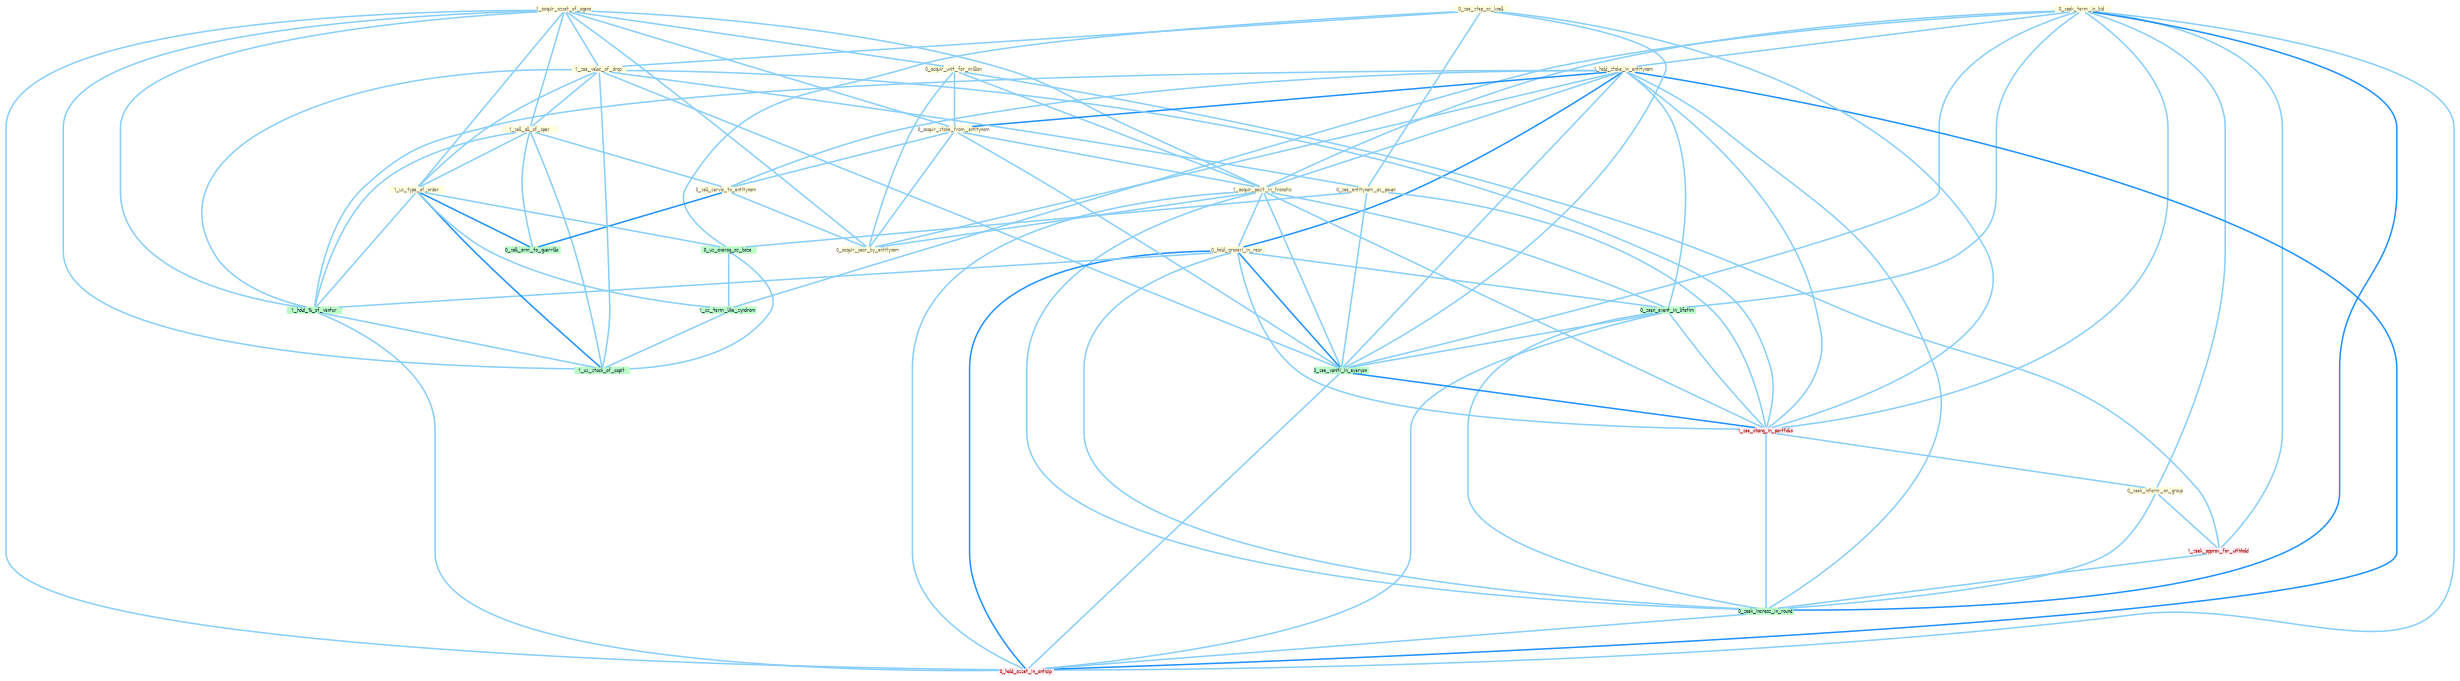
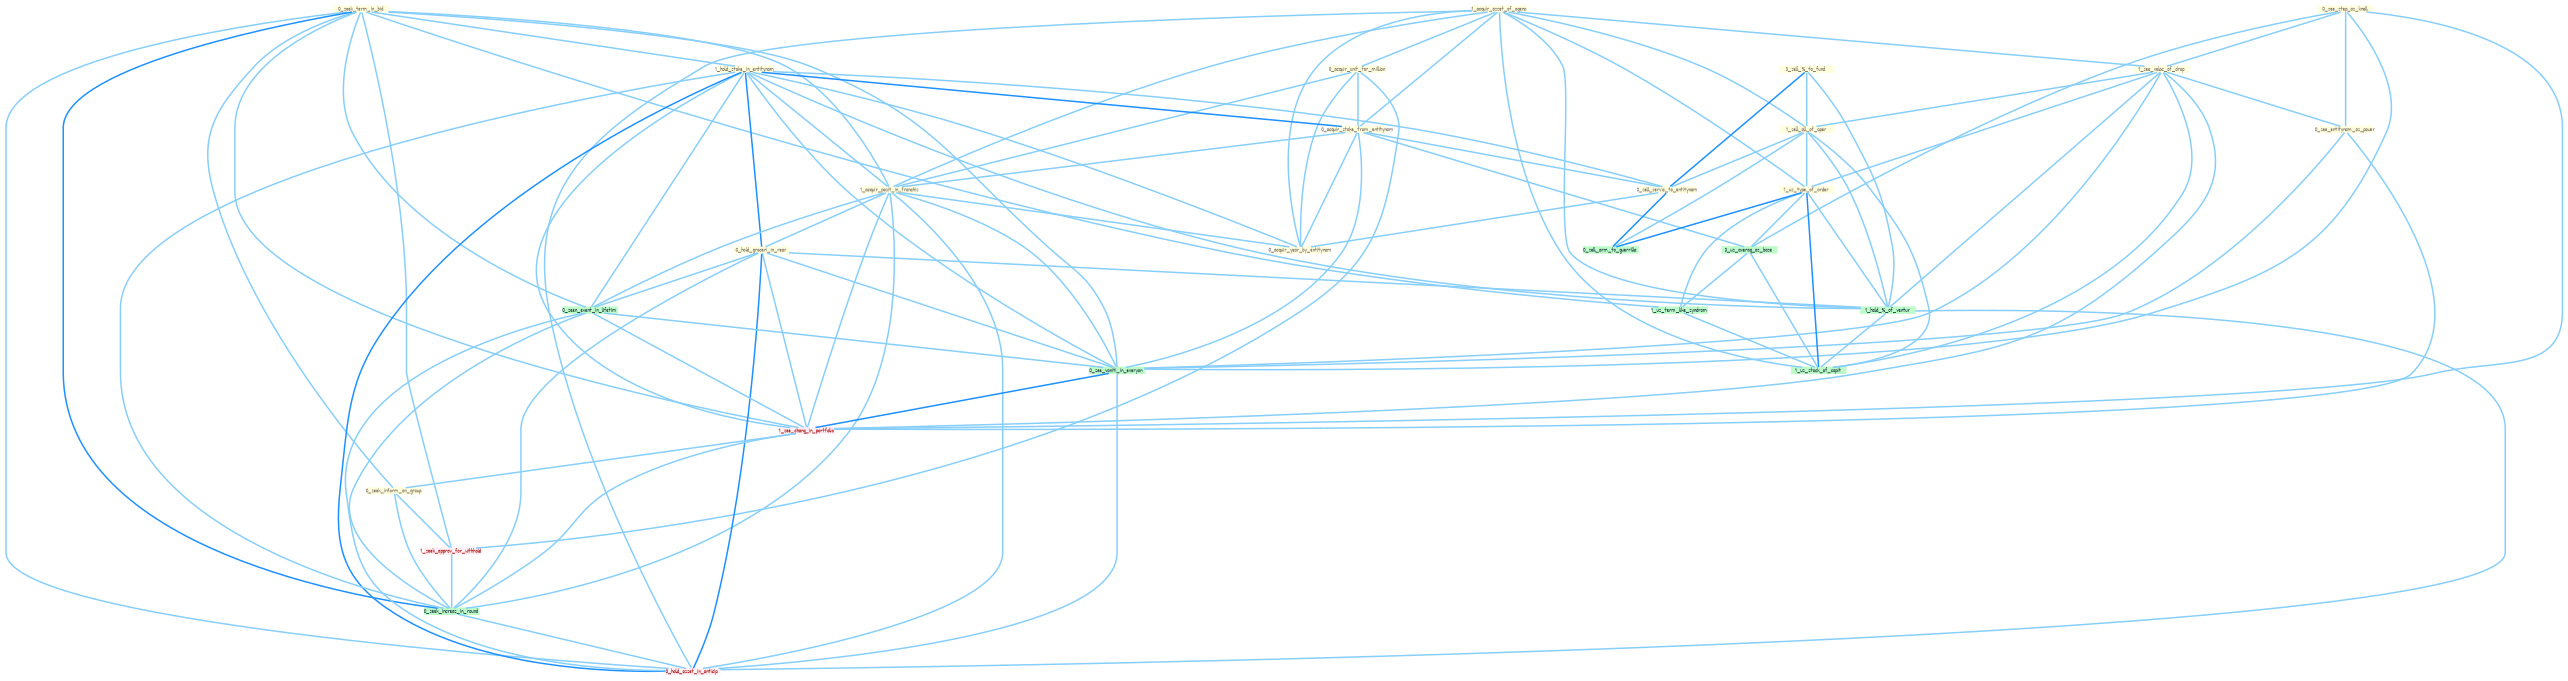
node "0_sell_%_to_fund": added
edge "0_see_entitynam_as_power" -- "0_us_averag_as_base": now "0_acquir_stake_from_entitynam" -- "0_us_averag_as_base"
edge "0_hold_groceri_in_rear" -- "0_see_vaniti_in_everyon": color #1e90ff -> #87cefa
